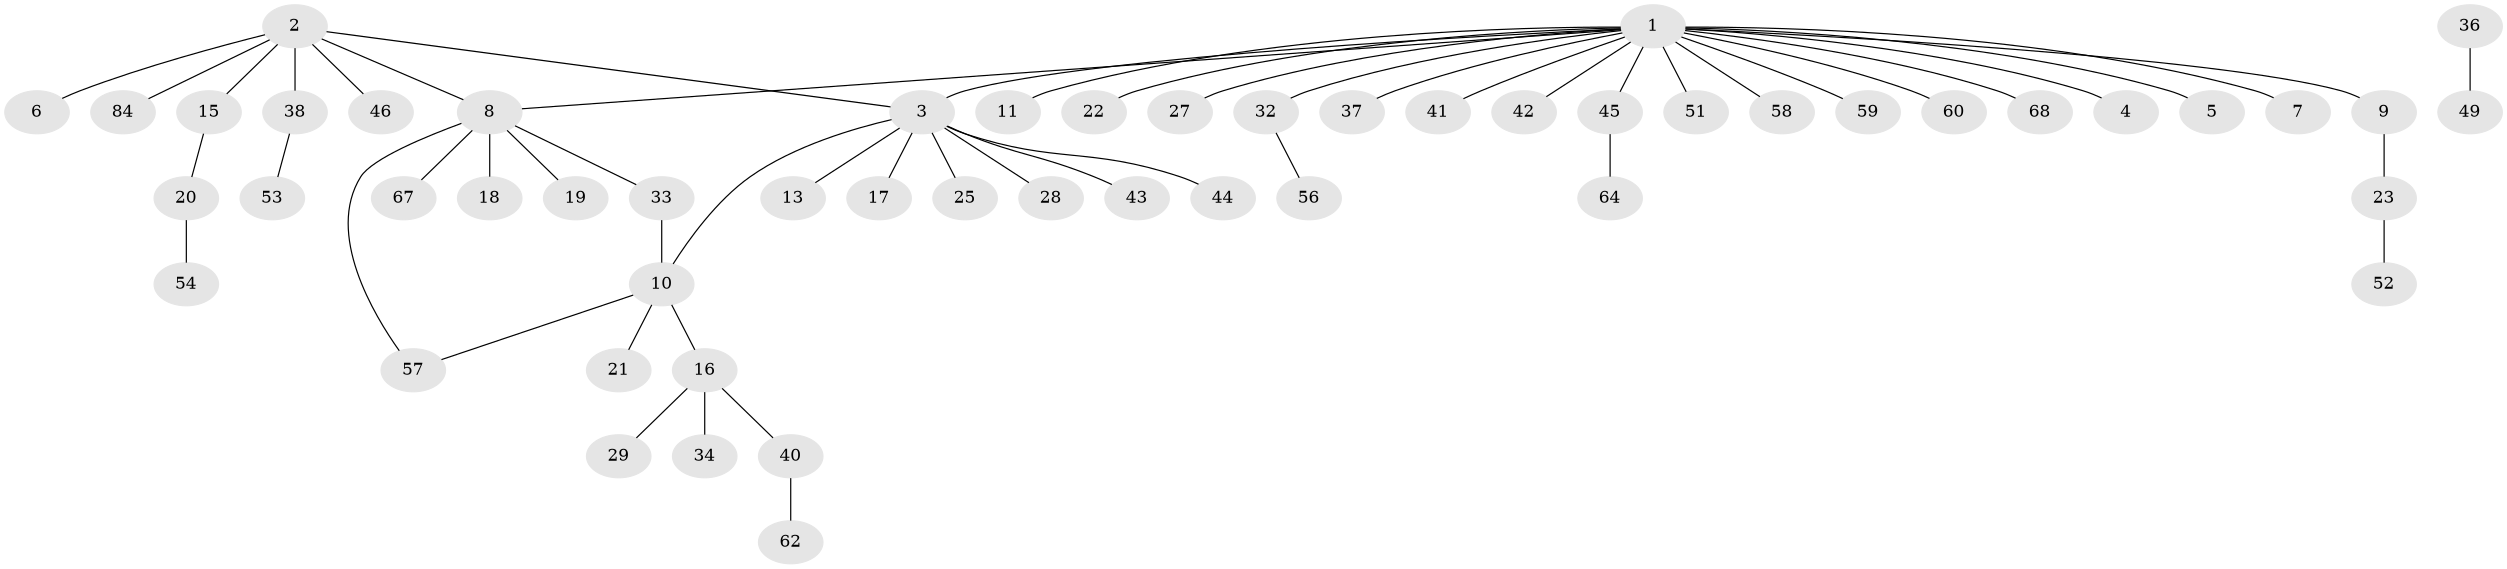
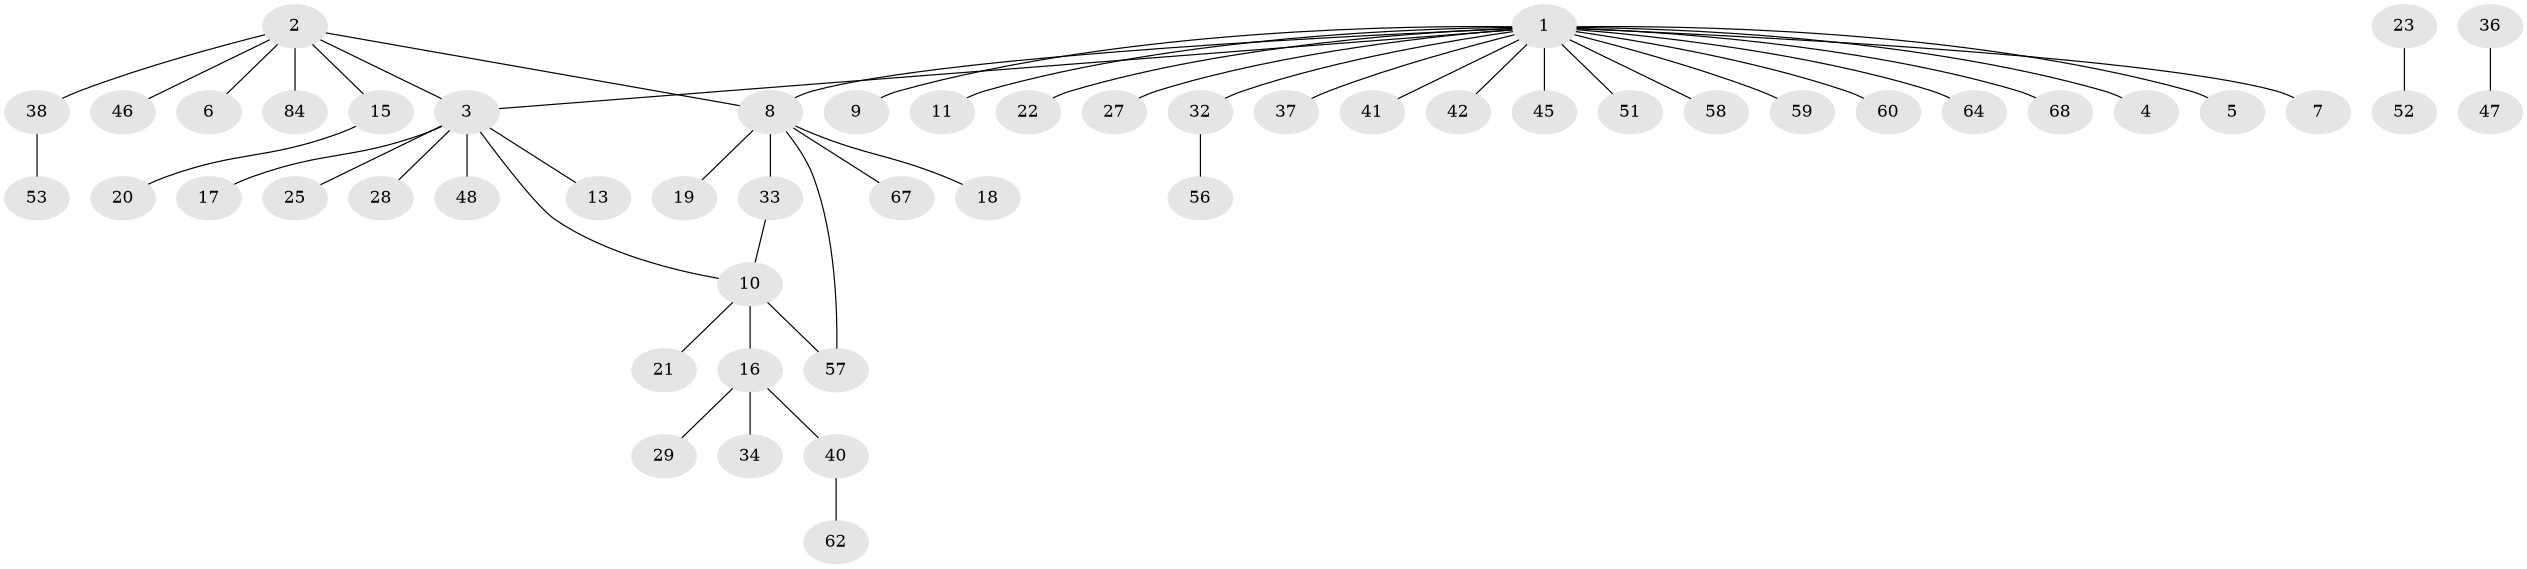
node "49": label "49" -> "47"
edge "45" -- "64": now "1" -- "64"
edge "9" -- "23": removed
node "43": removed
node "44": label "44" -> "48"
node "54": removed
